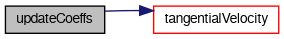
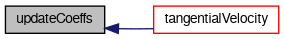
edge "updateCoeffs" -> "tangentialVelocity": reversed
